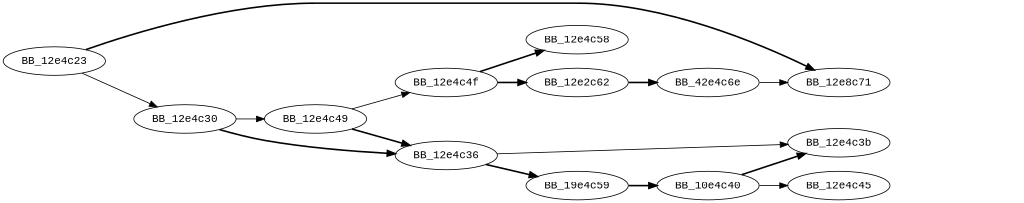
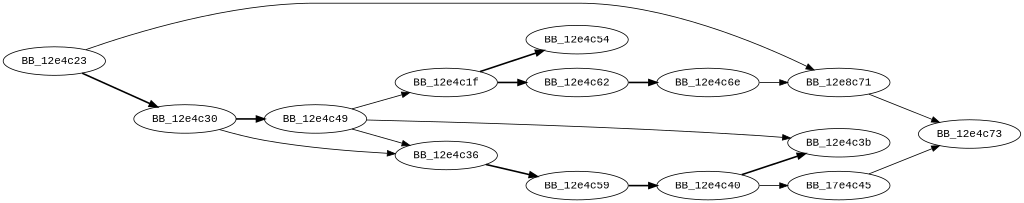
edge "BB_12e4c23" -> "BB_12e8c71": style bold -> solid
node "BB_12e4c58": label "BB_12e4c58" -> "BB_12e4c54"
node "BB_12e4c4f": label "BB_12e4c4f" -> "BB_12e4c1f"
node "BB_12e2c62": label "BB_12e2c62" -> "BB_12e4c62"
node "BB_42e4c6e": label "BB_42e4c6e" -> "BB_12e4c6e"
edge "BB_12e4c23" -> "BB_12e4c30": style solid -> bold
edge "BB_12e4c30" -> "BB_12e4c49": style solid -> bold
node "BB_12e4c73": added
edge "BB_12e4c49" -> "BB_12e4c36": style bold -> solid
edge "BB_12e4c30" -> "BB_12e4c36": style bold -> solid
edge "BB_12e4c36" -> "BB_12e4c3b": now "BB_12e4c49" -> "BB_12e4c3b"
node "BB_19e4c59": label "BB_19e4c59" -> "BB_12e4c59"
node "BB_10e4c40": label "BB_10e4c40" -> "BB_12e4c40"
node "BB_12e4c45": label "BB_12e4c45" -> "BB_17e4c45"
